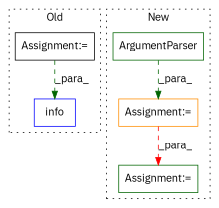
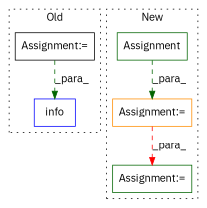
node "ArgumentParser": label "ArgumentParser" -> "Assignment"
